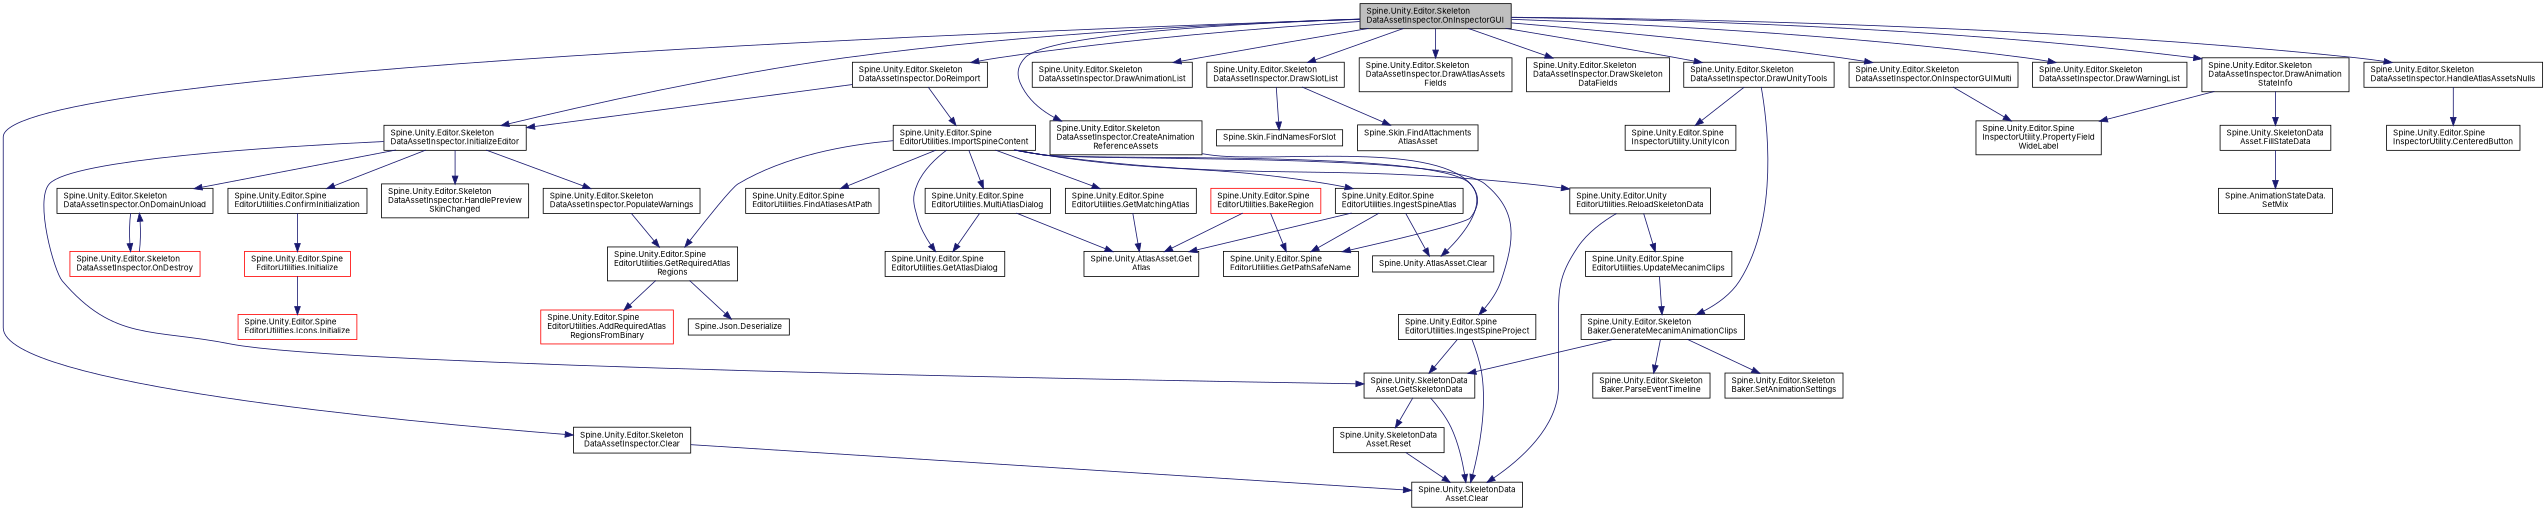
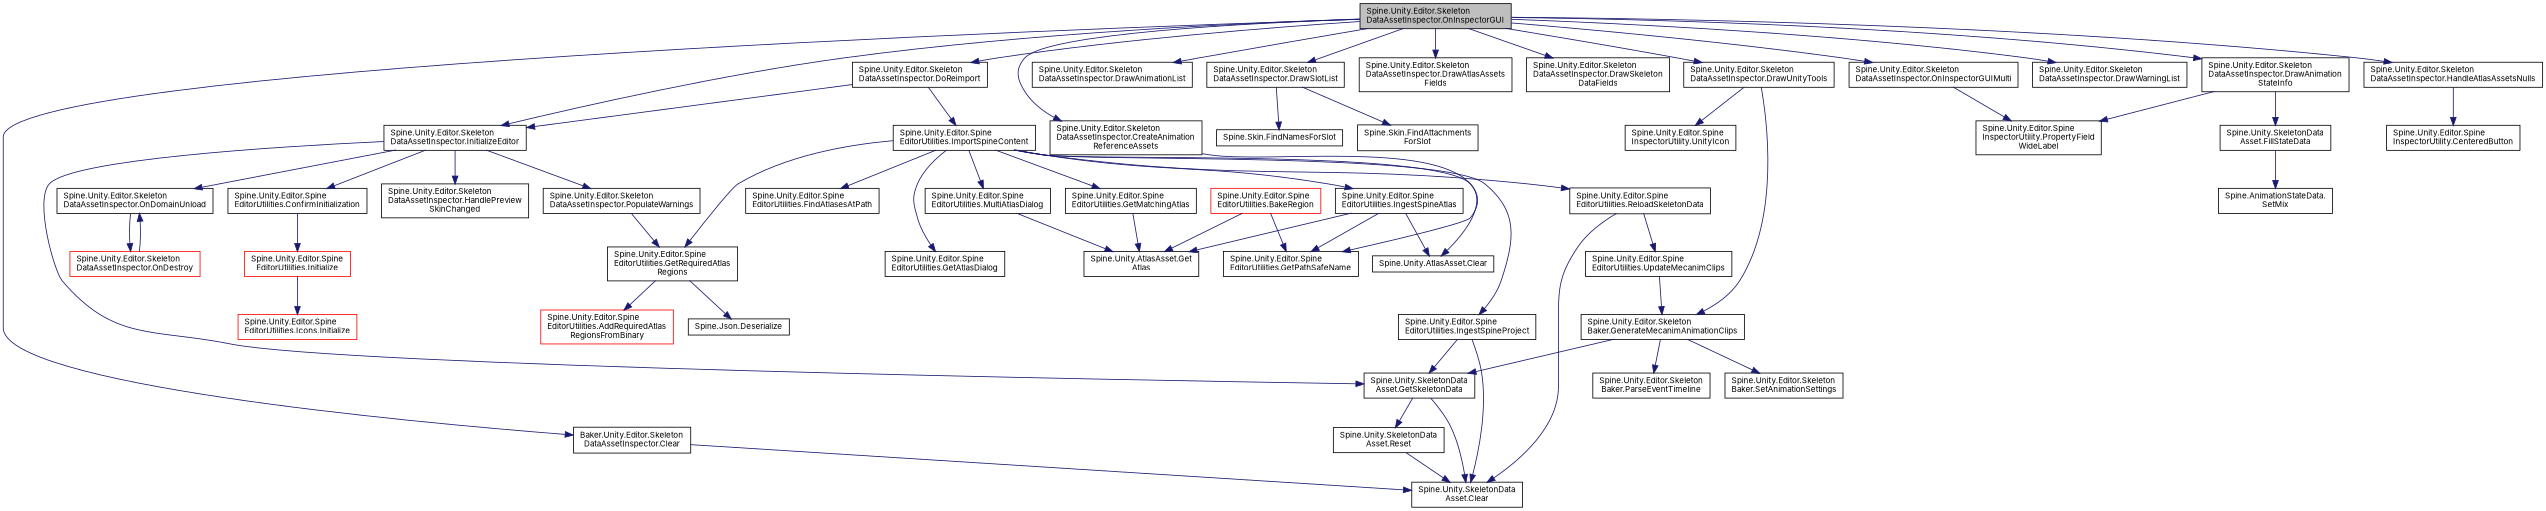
node "Spine.Skin.FindAttachments AtlasAsset": label "Spine.Skin.FindAttachments AtlasAsset" -> "Spine.Skin.FindAttachments ForSlot"
node "Spine.Unity.Editor.Unity EditorUtilities.ReloadSkeletonData": label "Spine.Unity.Editor.Unity EditorUtilities.ReloadSkeletonData" -> "Spine.Unity.Editor.Spine EditorUtilities.ReloadSkeletonData"
edge "Spine.Unity.Editor.Spine EditorUtilities.MultiAtlasDialog" -> "Spine.Unity.Editor.Spine EditorUtilities.GetAtlasDialog": removed
node "Spine.Unity.Editor.Skeleton DataAssetInspector.Clear": label "Spine.Unity.Editor.Skeleton DataAssetInspector.Clear" -> "Baker.Unity.Editor.Skeleton DataAssetInspector.Clear"
